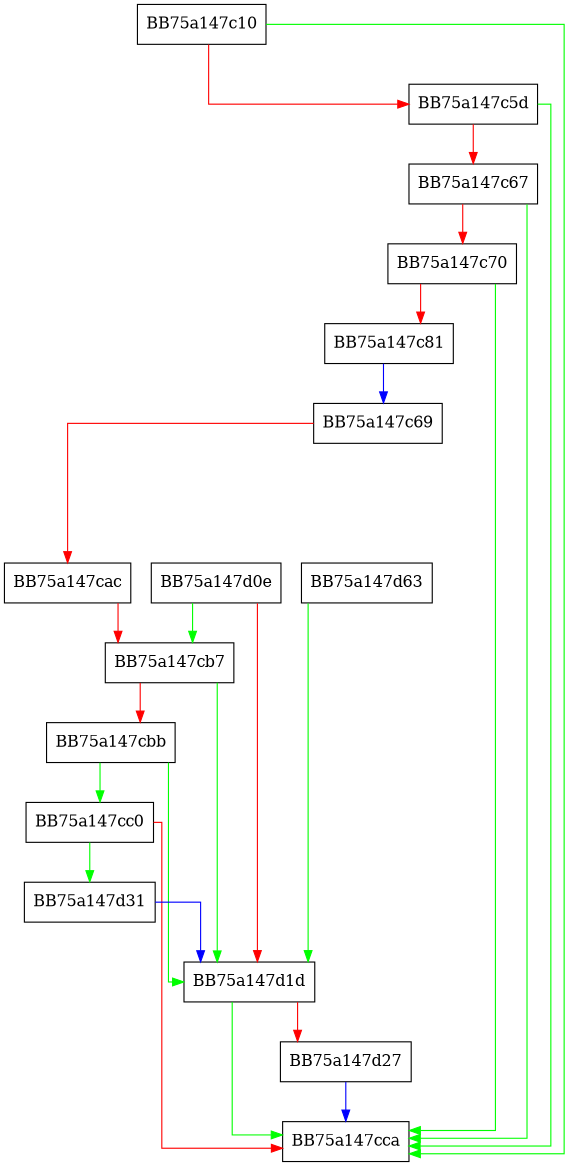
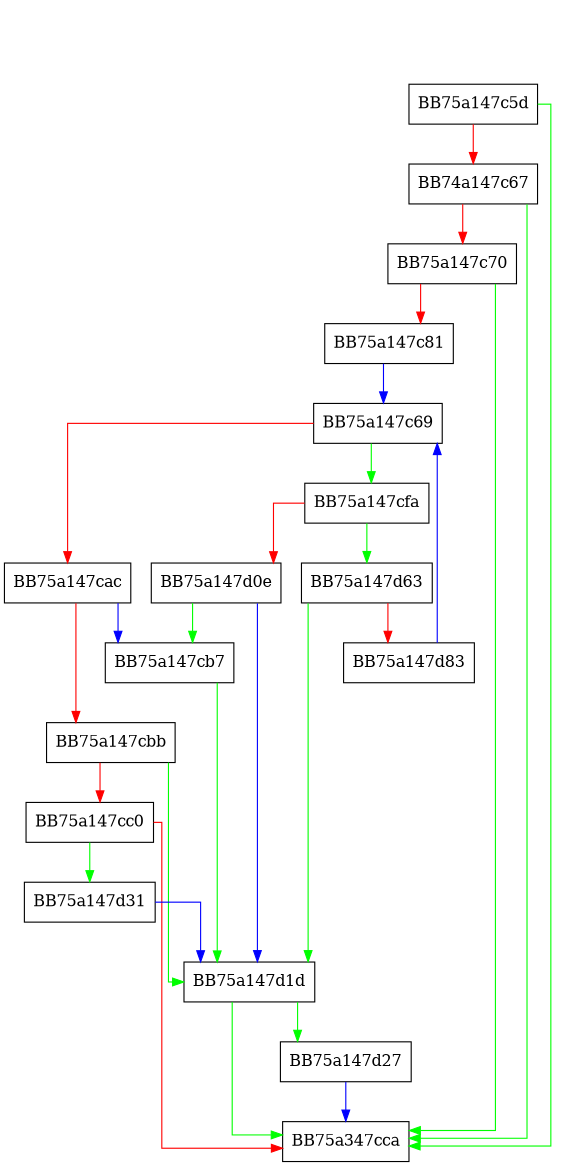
node "BB75a147c10": removed
node "BB75a147c67": label "BB75a147c67" -> "BB74a147c67"
node "BB75a147cfa": added
edge "BB75a147cac" -> "BB75a147cb7": color red -> blue
node "BB75a147d83": added
edge "BB75a147cb7" -> "BB75a147cbb": now "BB75a147cac" -> "BB75a147cbb"
edge "BB75a147cbb" -> "BB75a147cc0": color green -> red
edge "BB75a147d0e" -> "BB75a147d1d": color red -> blue
edge "BB75a147d1d" -> "BB75a147d27": color red -> green
node "BB75a147cca": label "BB75a147cca" -> "BB75a347cca"
